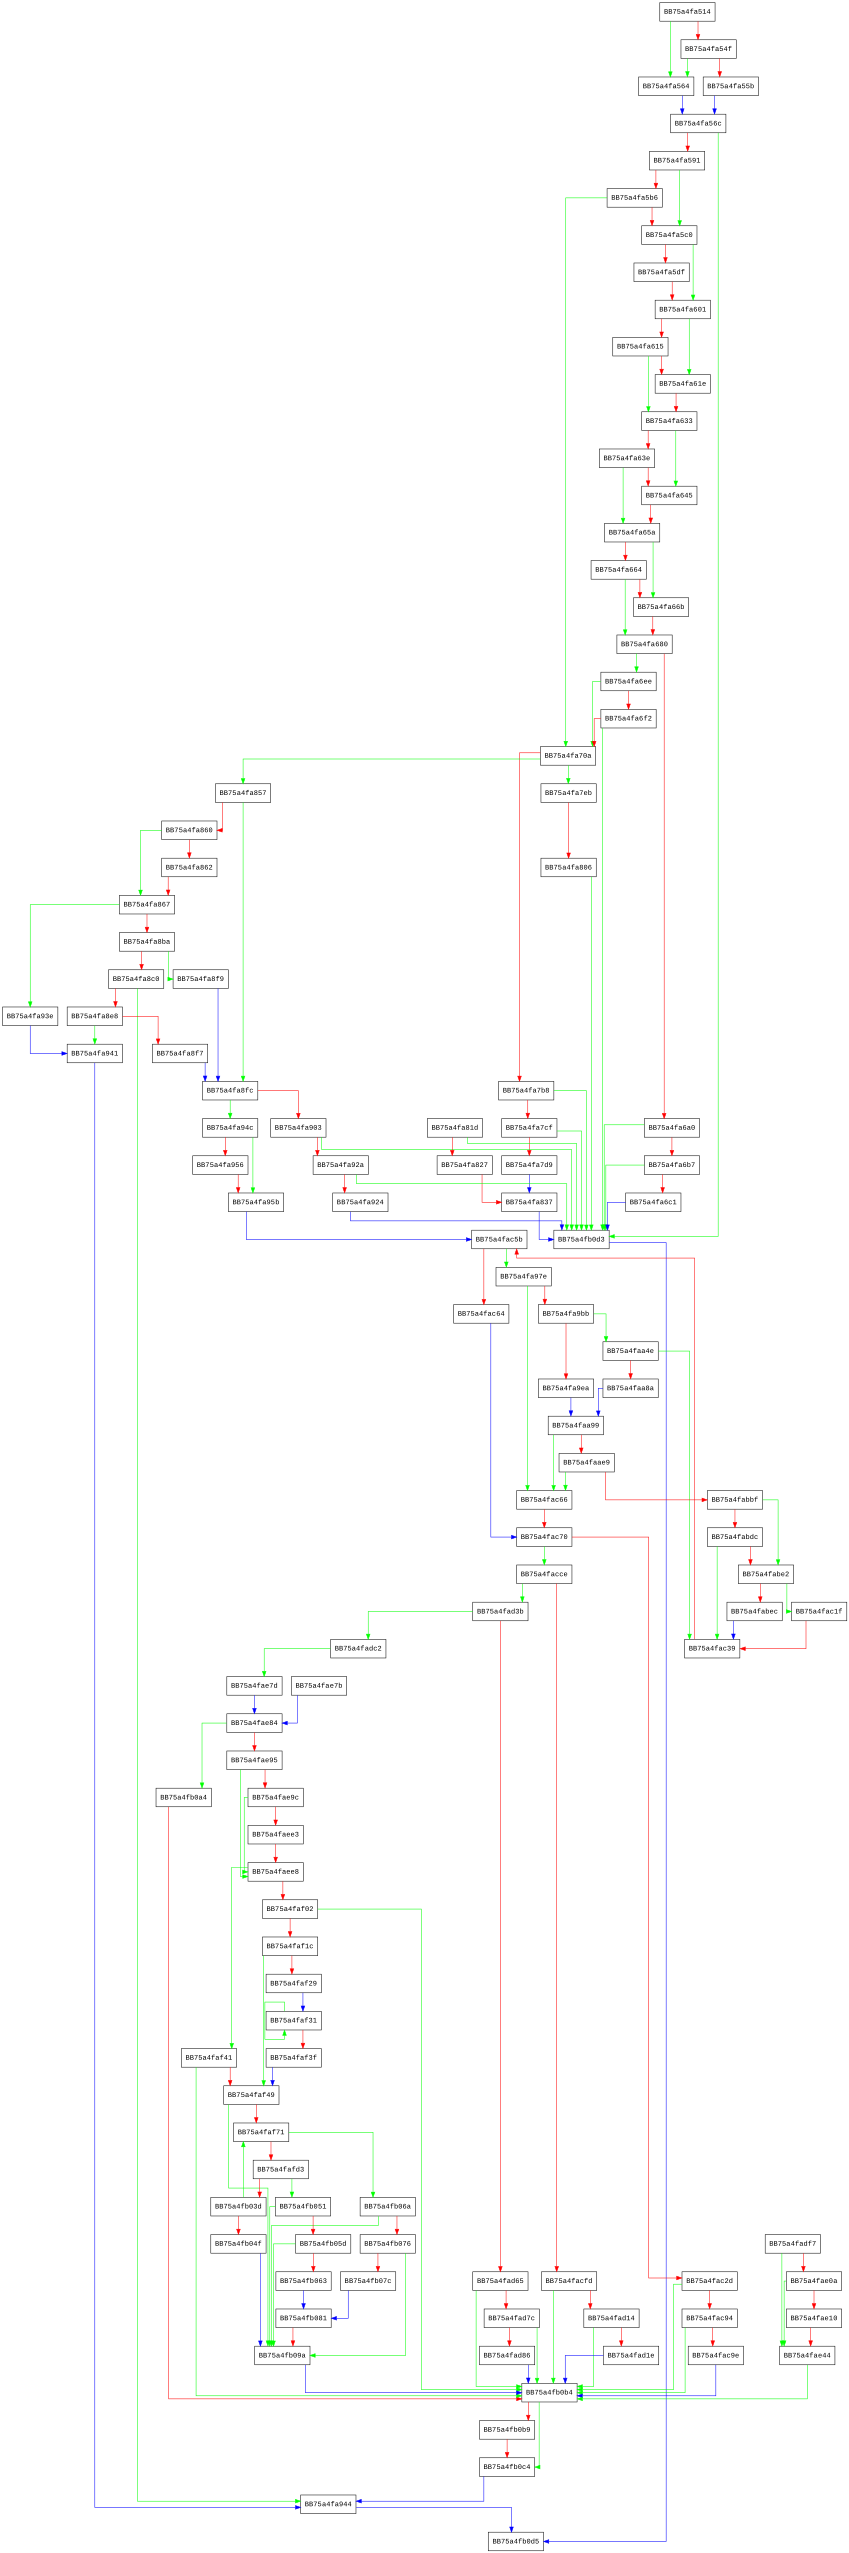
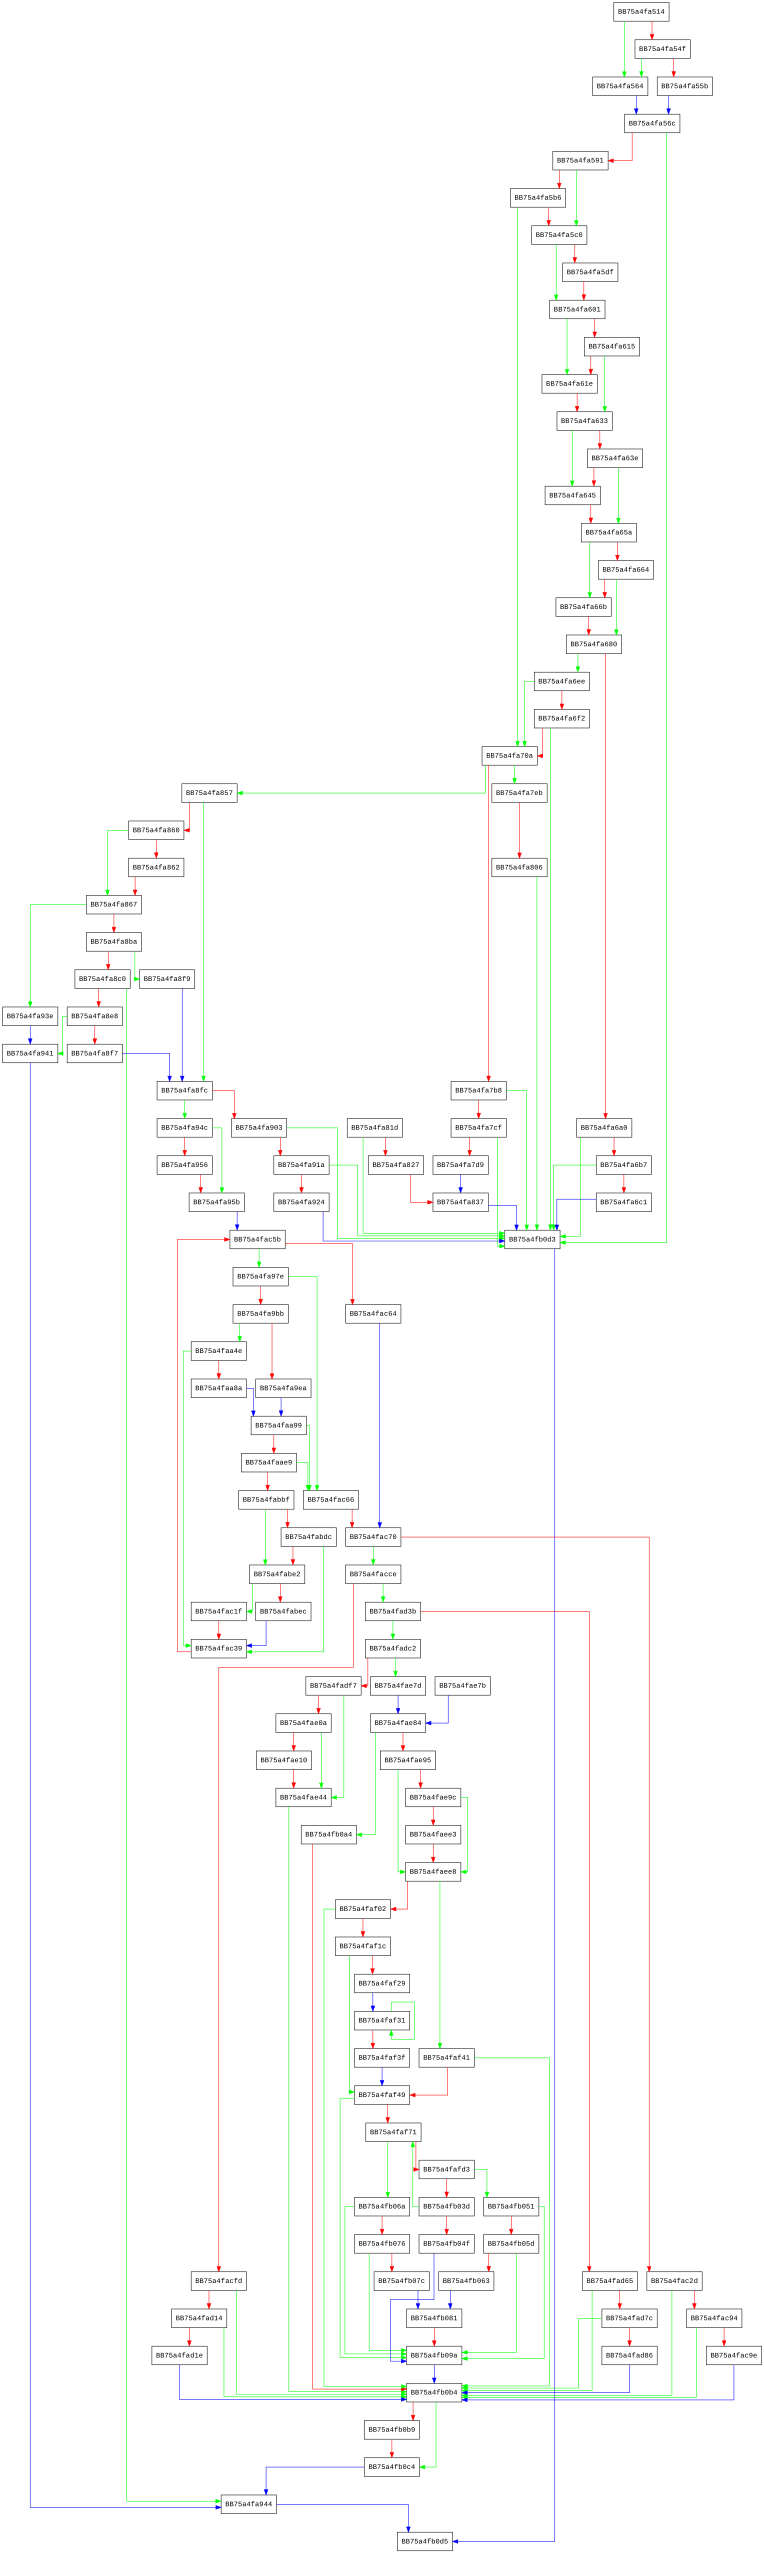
node "BB75a4fa92a": label "BB75a4fa92a" -> "BB75a4fa91a"
edge "BB75a4fadc2" -> "BB75a4fadf7": added
